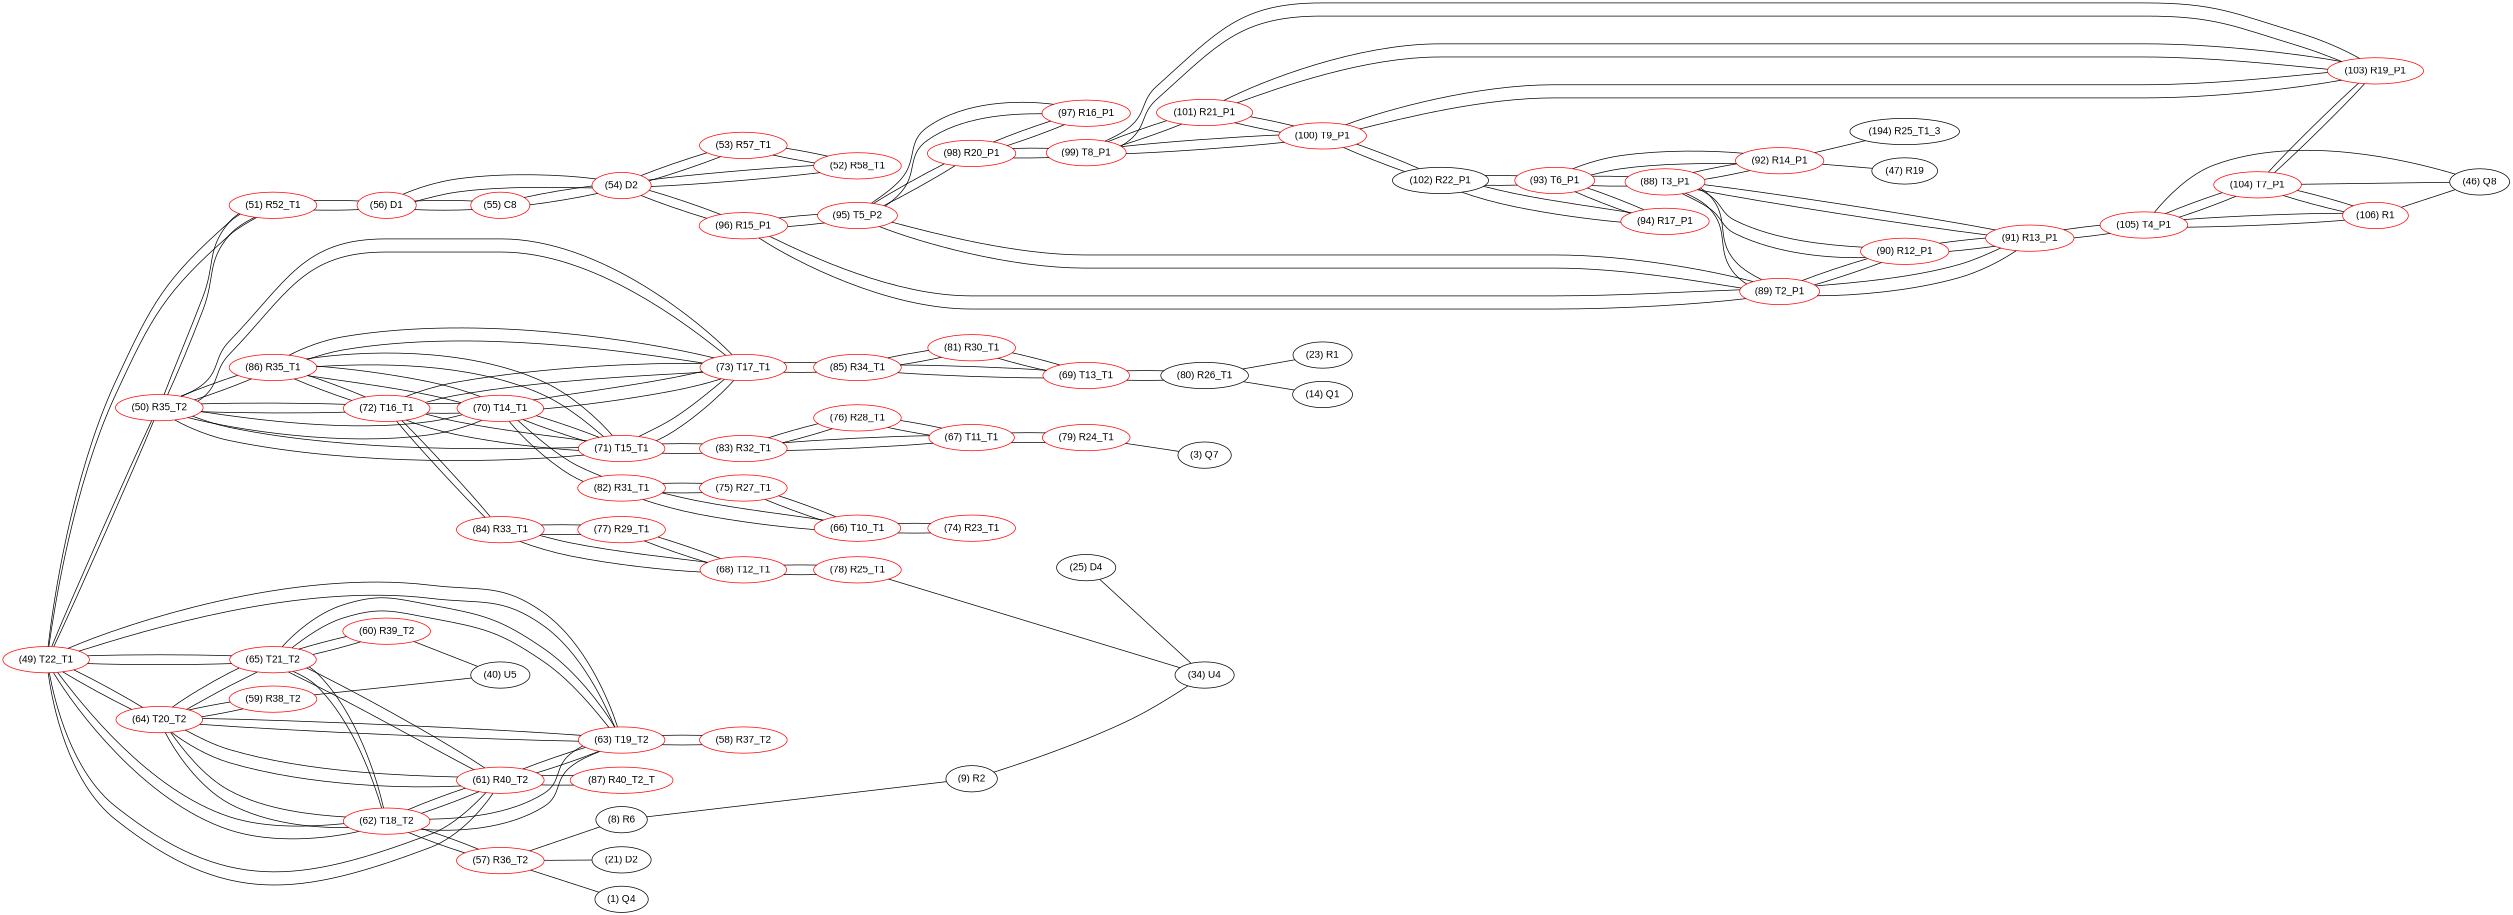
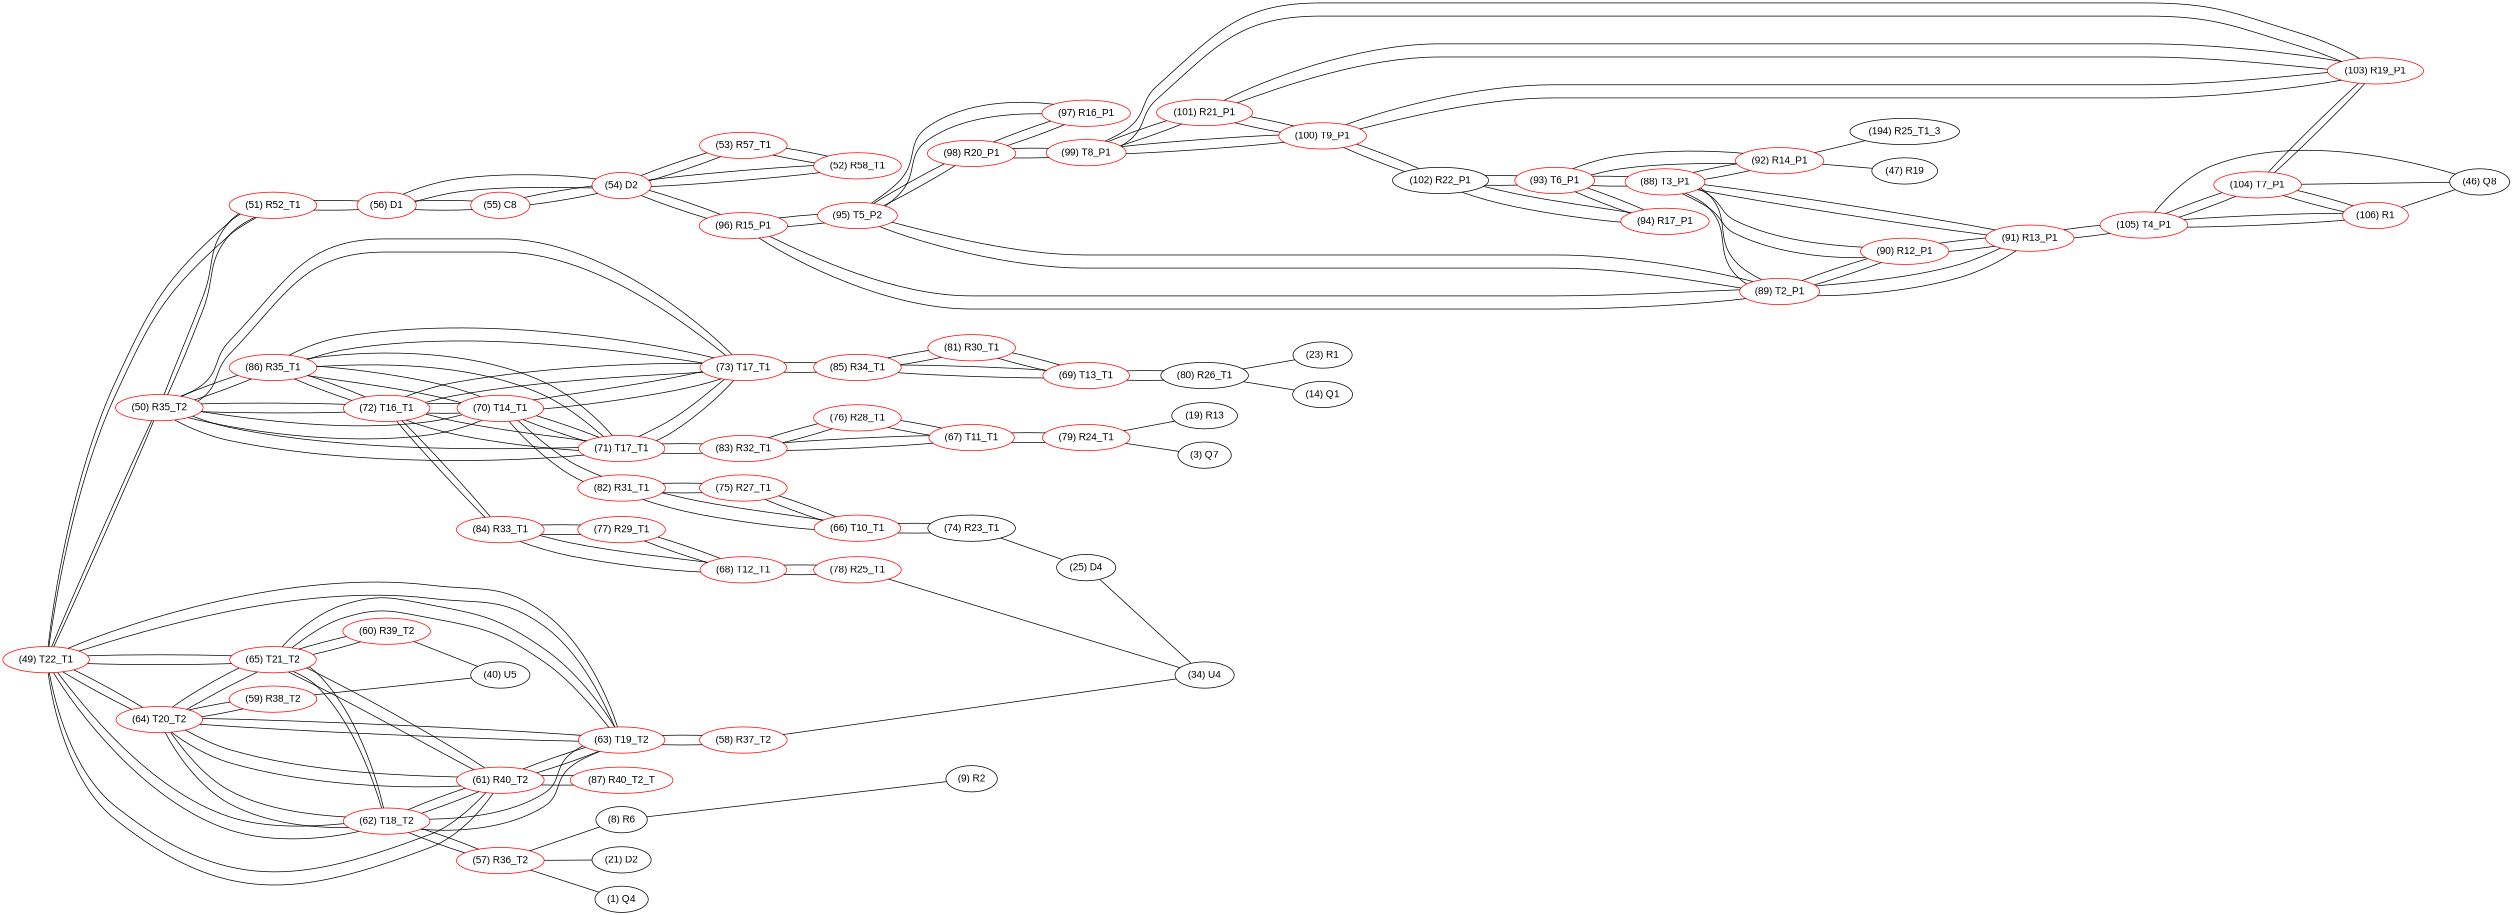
node "(19) R13": added
node "(71) T15_T1": label "(71) T15_T1" -> "(71) T17_T1"
node "(74) R23_T1": color red -> black
edge "(74) R23_T1" -- "(25) D4": added
edge "(34) U4" -- "(9) R2": now "(34) U4" -- "(58) R37_T2"
